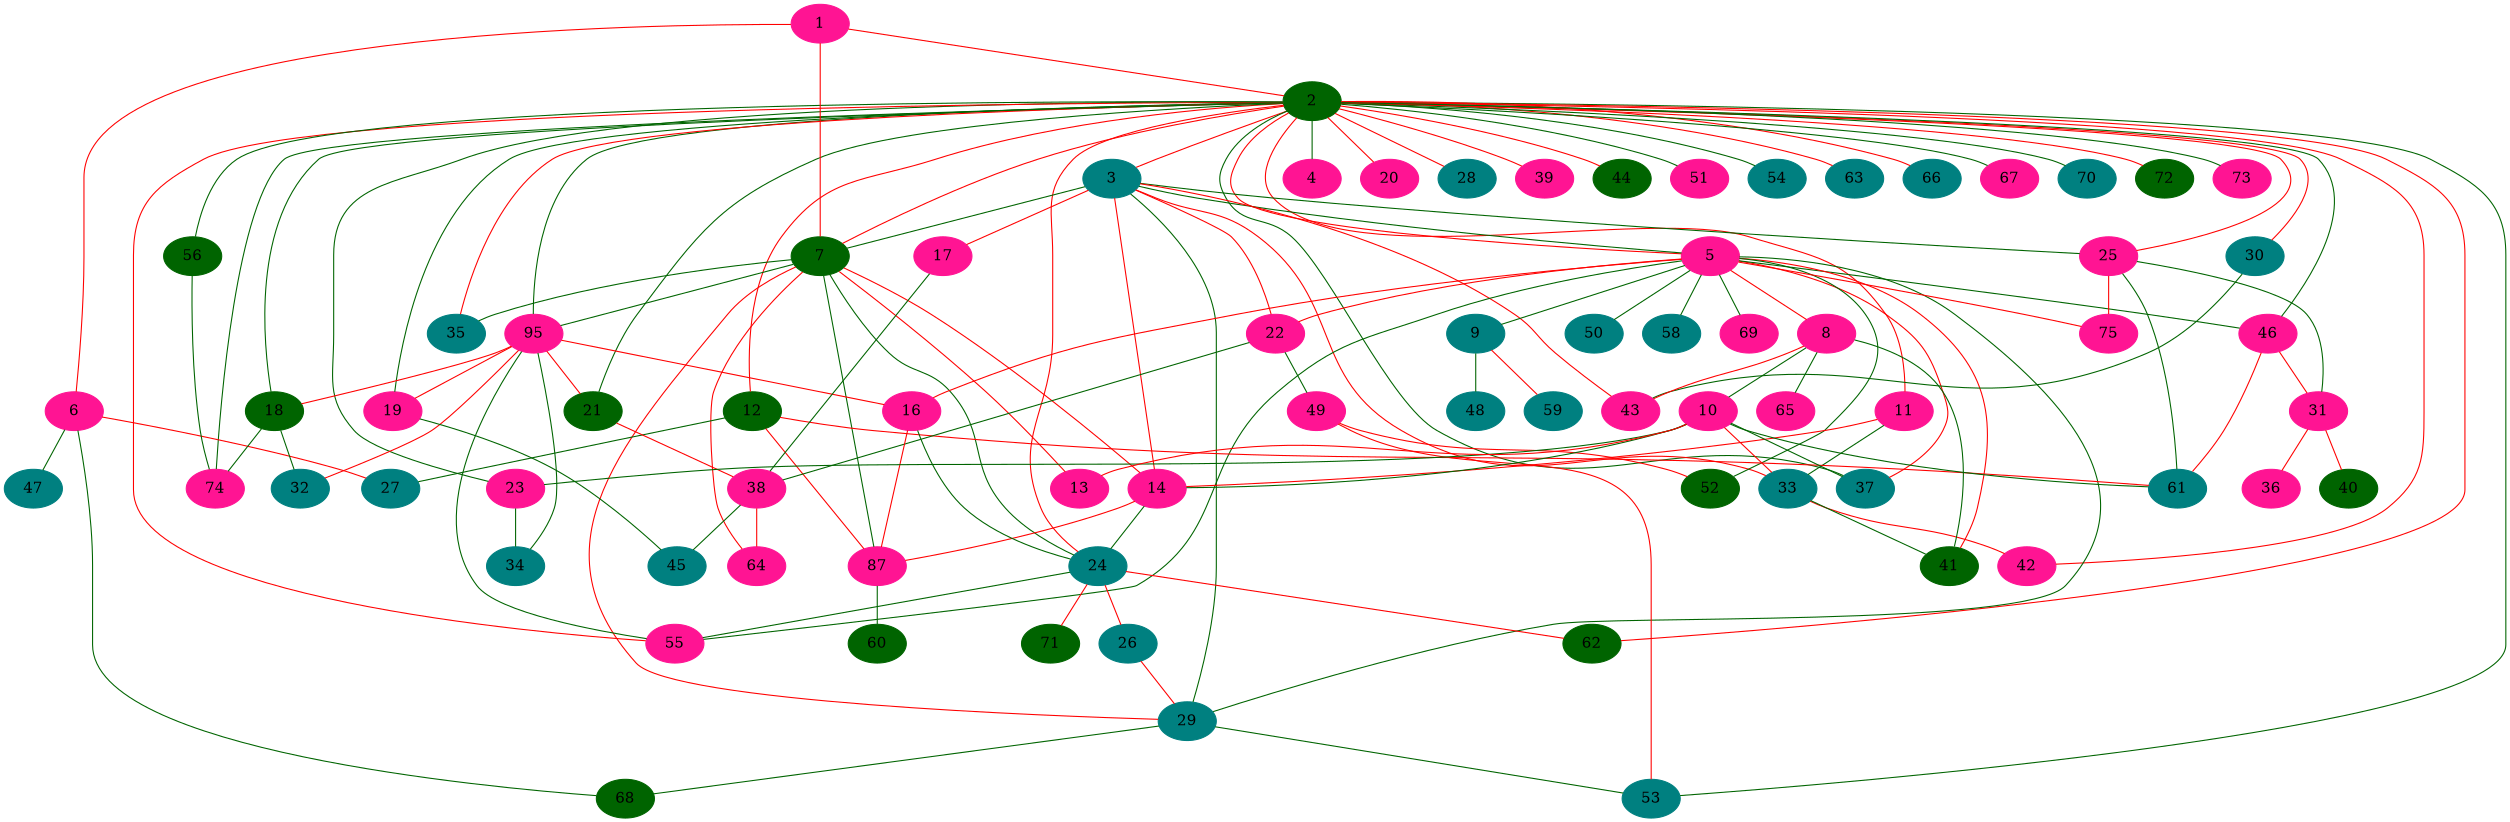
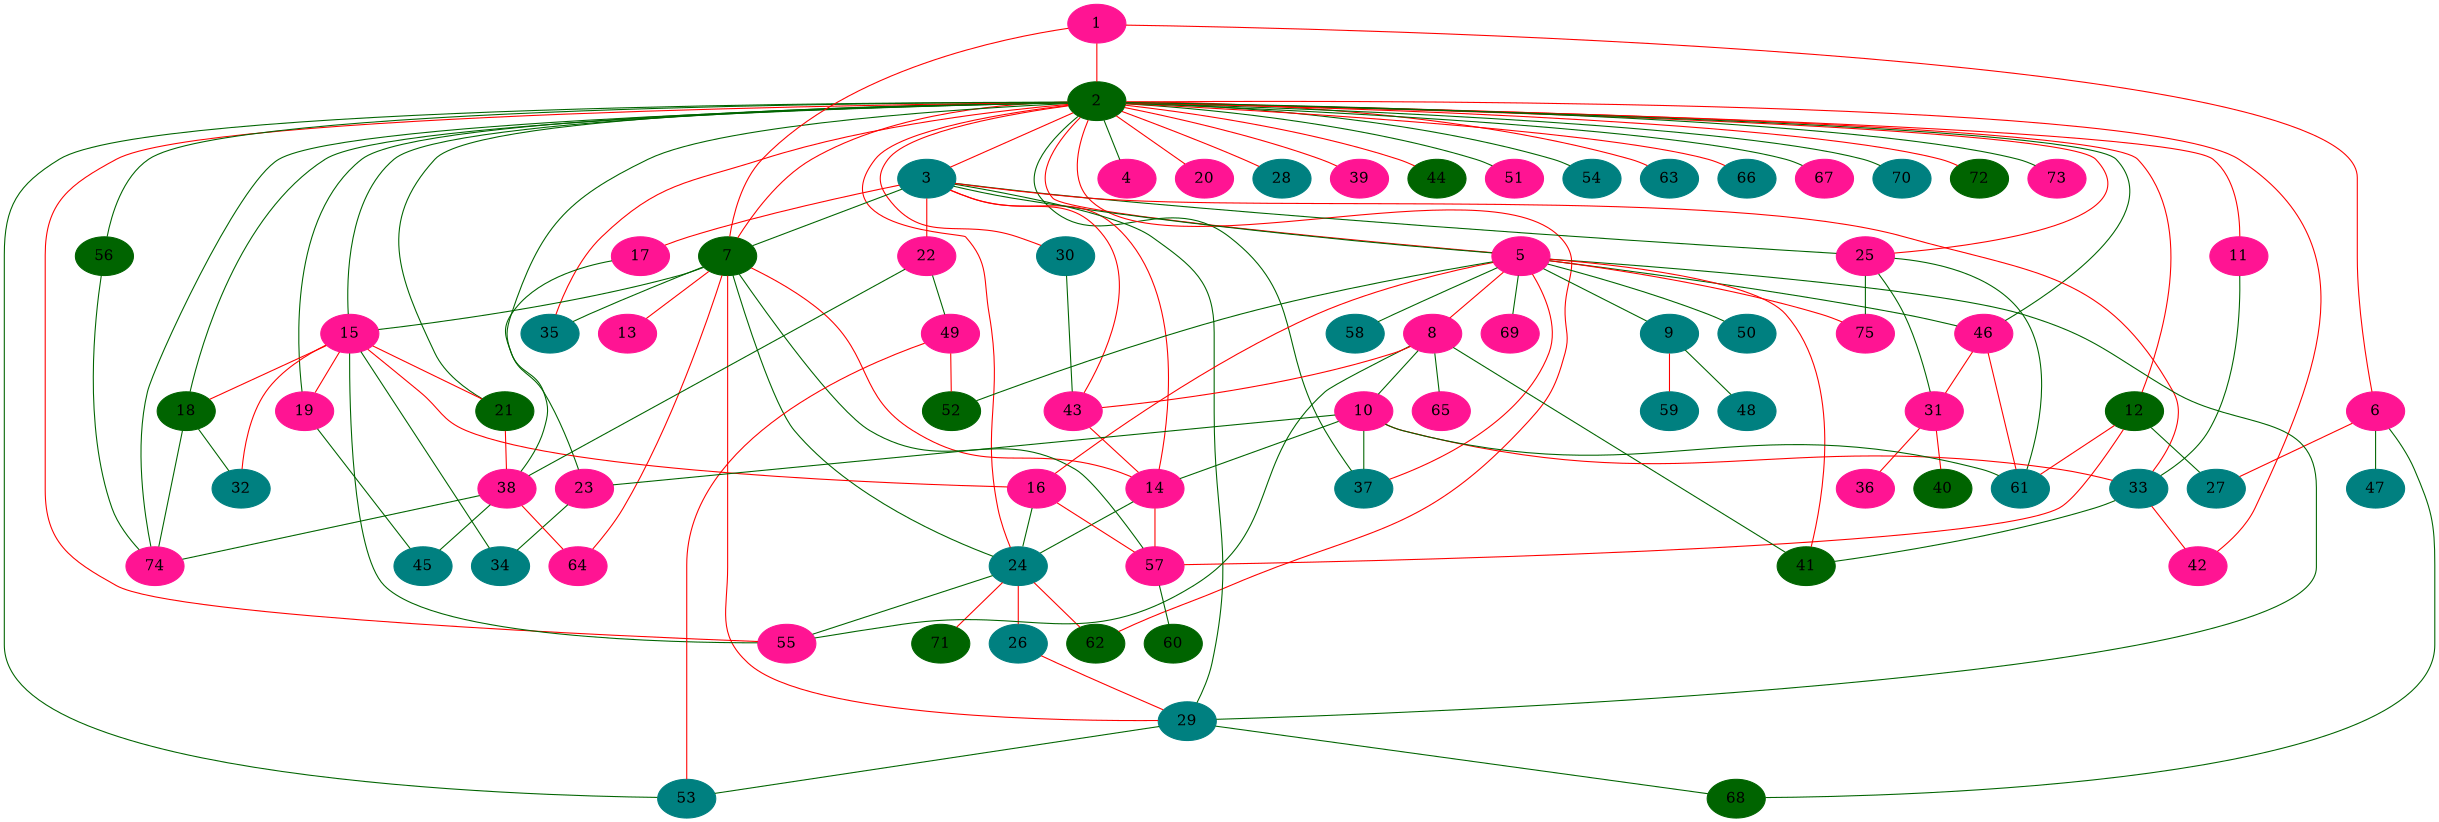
edge "5" -- "22": removed
edge "25" -- "75": color red -> darkgreen
node "95": label "95" -> "15"
edge "10" -- "13": removed
edge "11" -- "14": now "43" -- "14"
edge "5" -- "55": now "8" -- "55"
edge "38" -- "74": added
node "87": label "87" -> "57"
